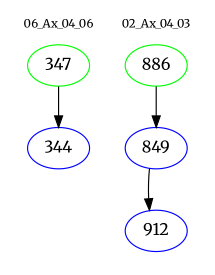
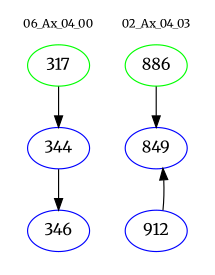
cluster "06_Ax_04_06": label "06_Ax_04_06" -> "06_Ax_04_00"
node "347": label "347" -> "317"
edge "849" -> "912": reversed
node "346": added
